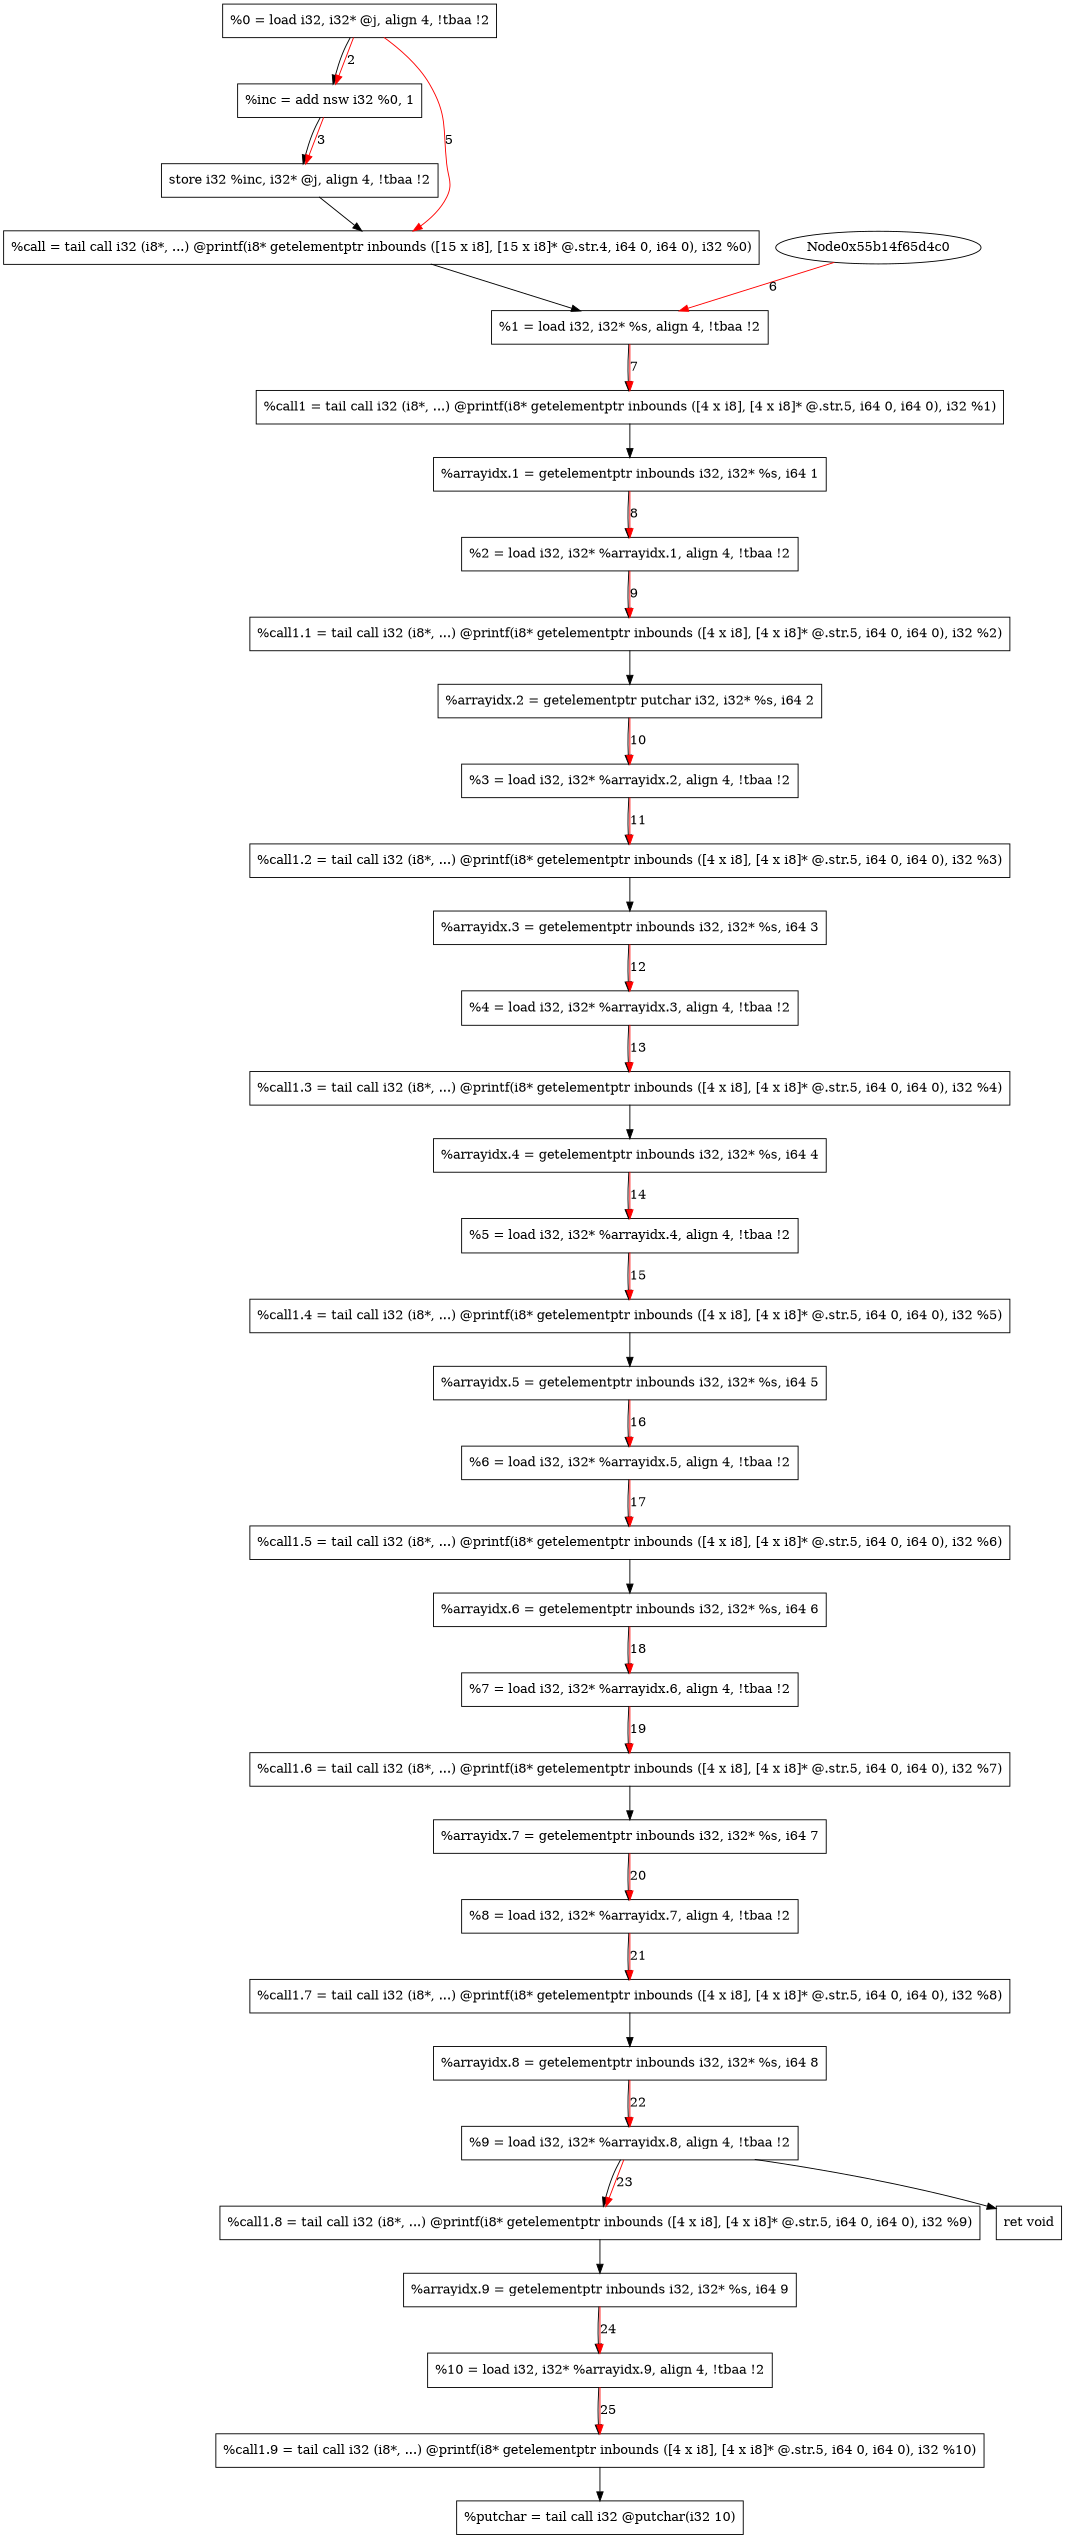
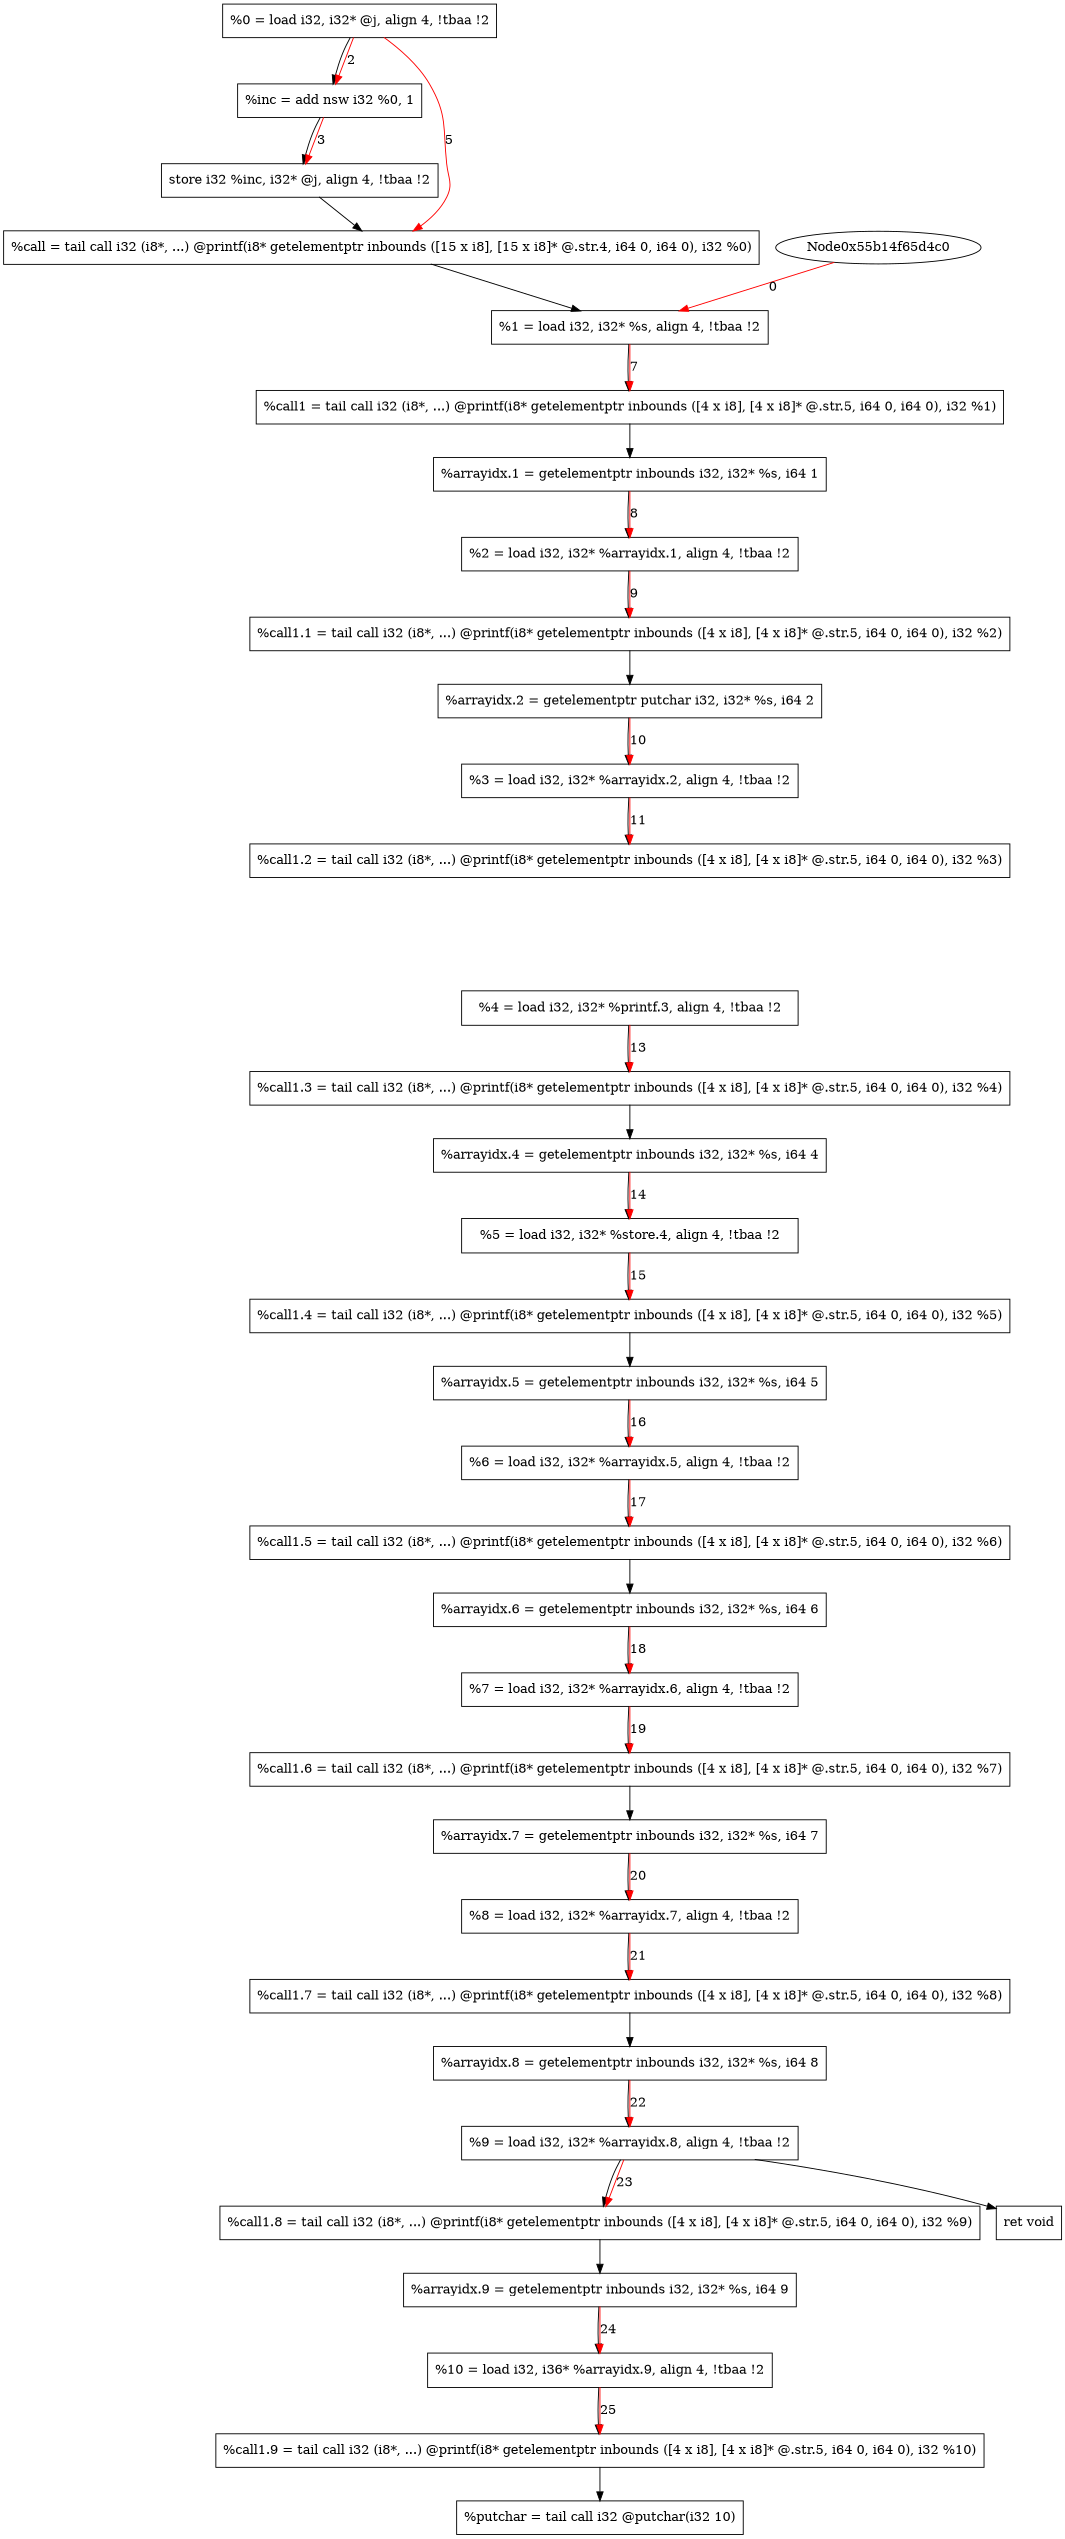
edge "Node0x55b14f65d4c0" -> "%1 = load i32, i32* %s, align 4, !tbaa !2": label "6" -> "0"
node "%arrayidx.3 = getelementptr inbounds i32, i32* %s, i64 3": removed
node "%4 = load i32, i32* %arrayidx.3, align 4, !tbaa !2": label "%4 = load i32, i32* %arrayidx.3, align 4, !tbaa !2" -> "%4 = load i32, i32* %printf.3, align 4, !tbaa !2"
node "%5 = load i32, i32* %arrayidx.4, align 4, !tbaa !2": label "%5 = load i32, i32* %arrayidx.4, align 4, !tbaa !2" -> "%5 = load i32, i32* %store.4, align 4, !tbaa !2"
node "%10 = load i32, i32* %arrayidx.9, align 4, !tbaa !2": label "%10 = load i32, i32* %arrayidx.9, align 4, !tbaa !2" -> "%10 = load i32, i36* %arrayidx.9, align 4, !tbaa !2"
